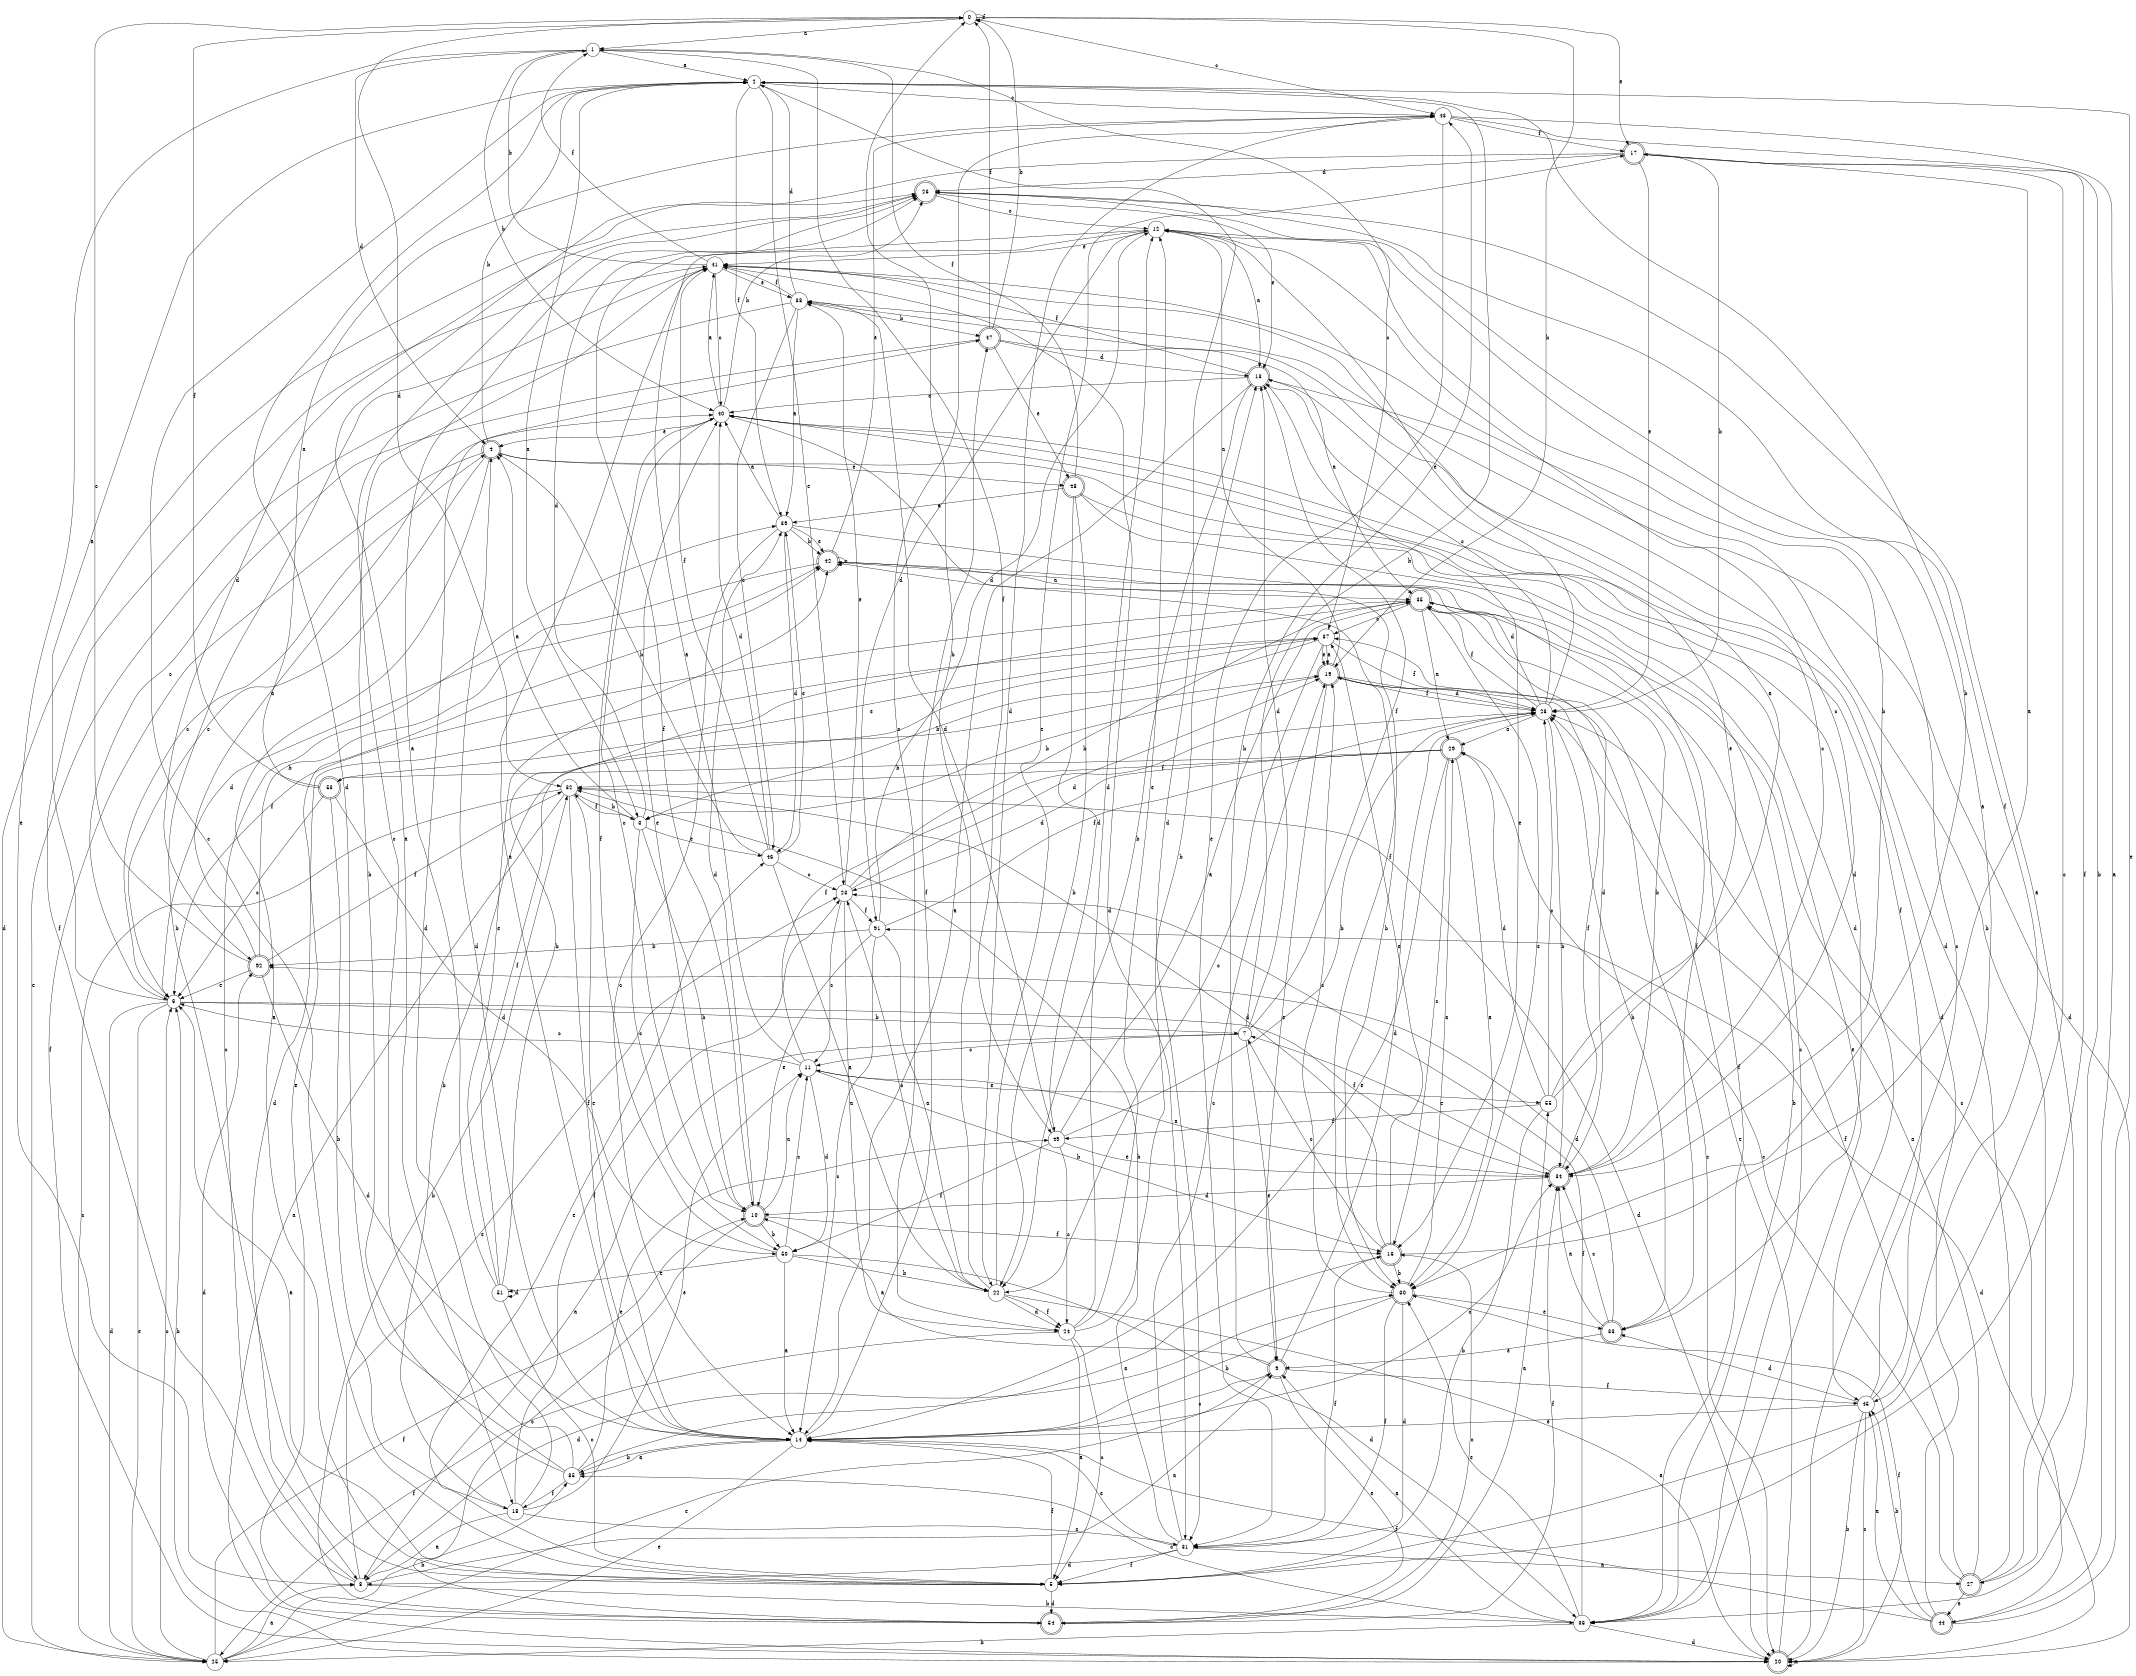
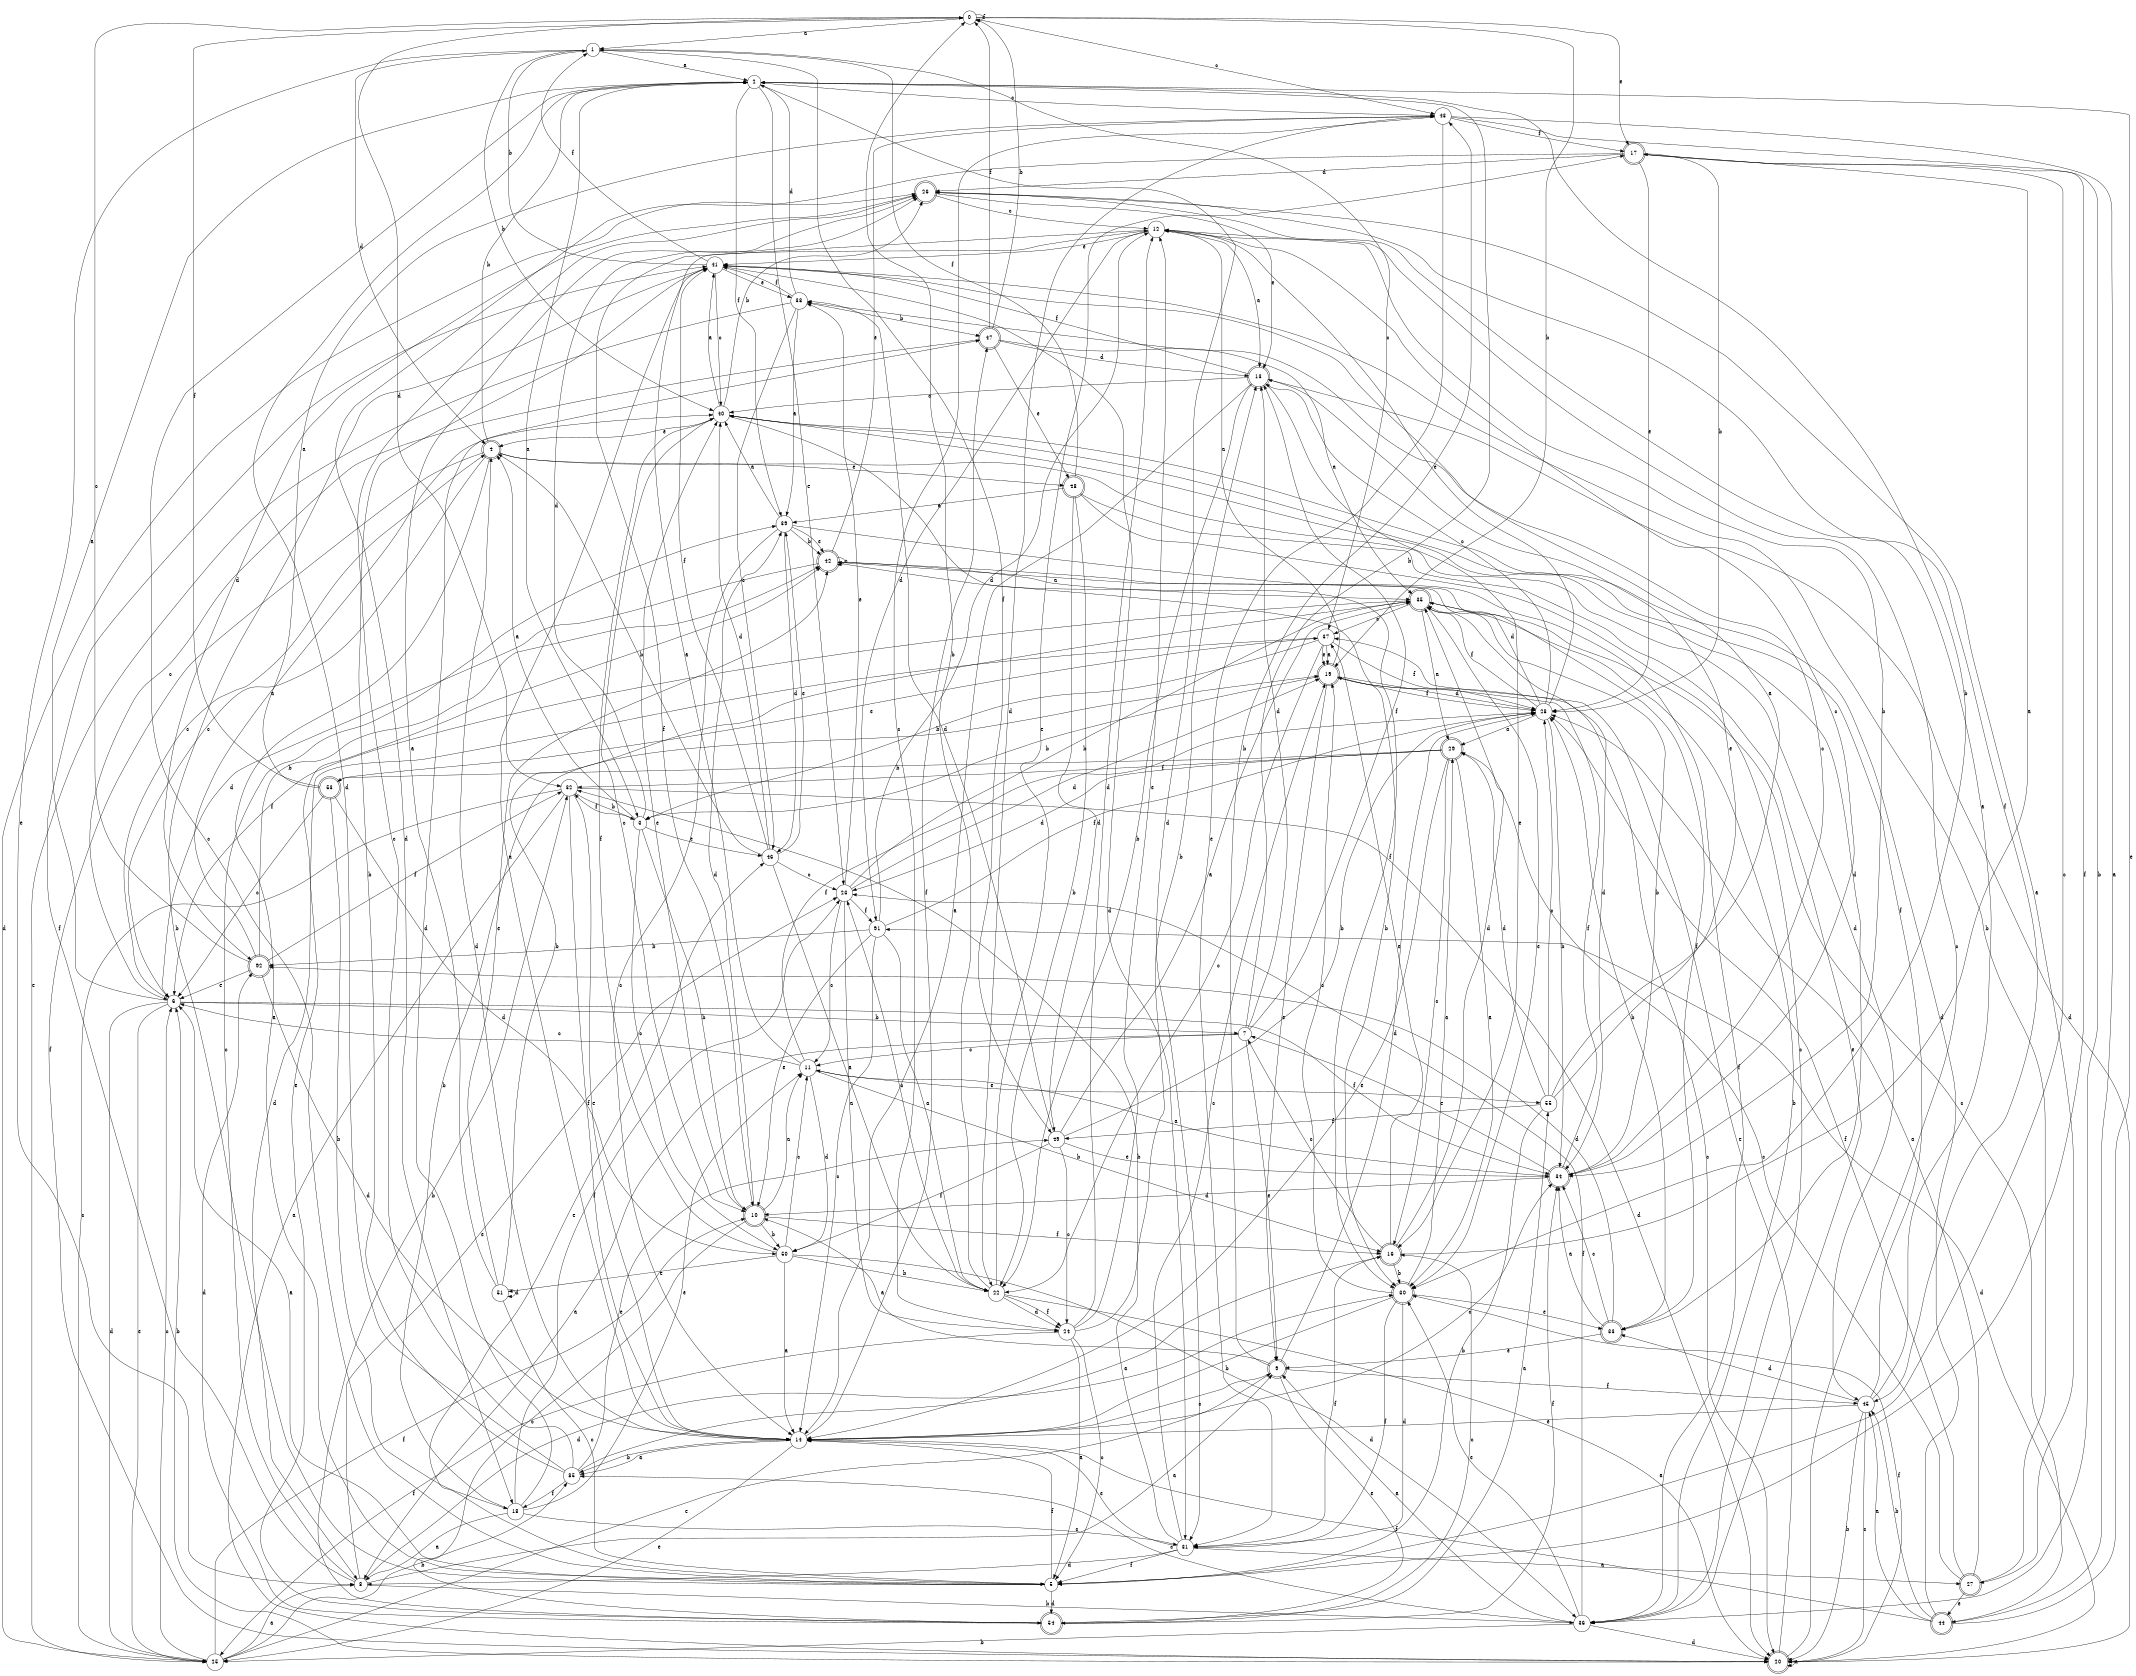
edge "27" -> "38": removed, label "d"
edge "51" -> "37": removed, label "f"
edge "17" -> "18": label "a" -> "d"
edge "16" -> "32": now "16" -> "35"
